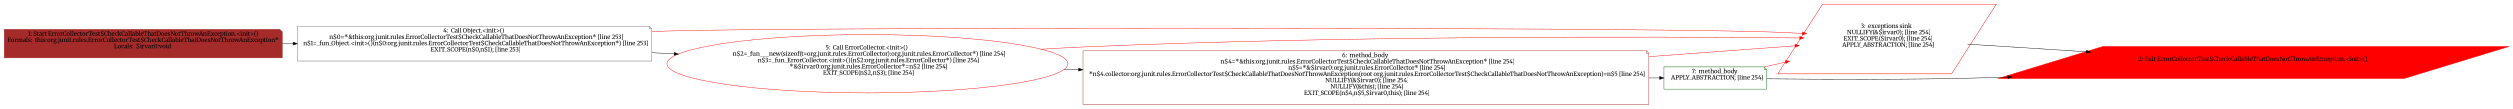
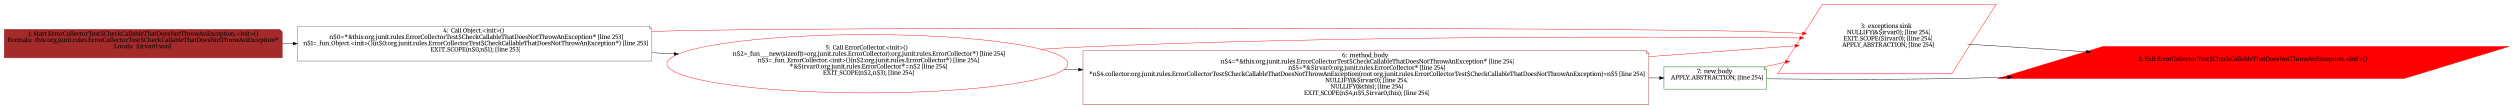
node "7:  method_body APPLY_ABSTRACTION; [line 254]": label "7:  method_body APPLY_ABSTRACTION; [line 254]" -> "7:  new_body APPLY_ABSTRACTION; [line 254]"
